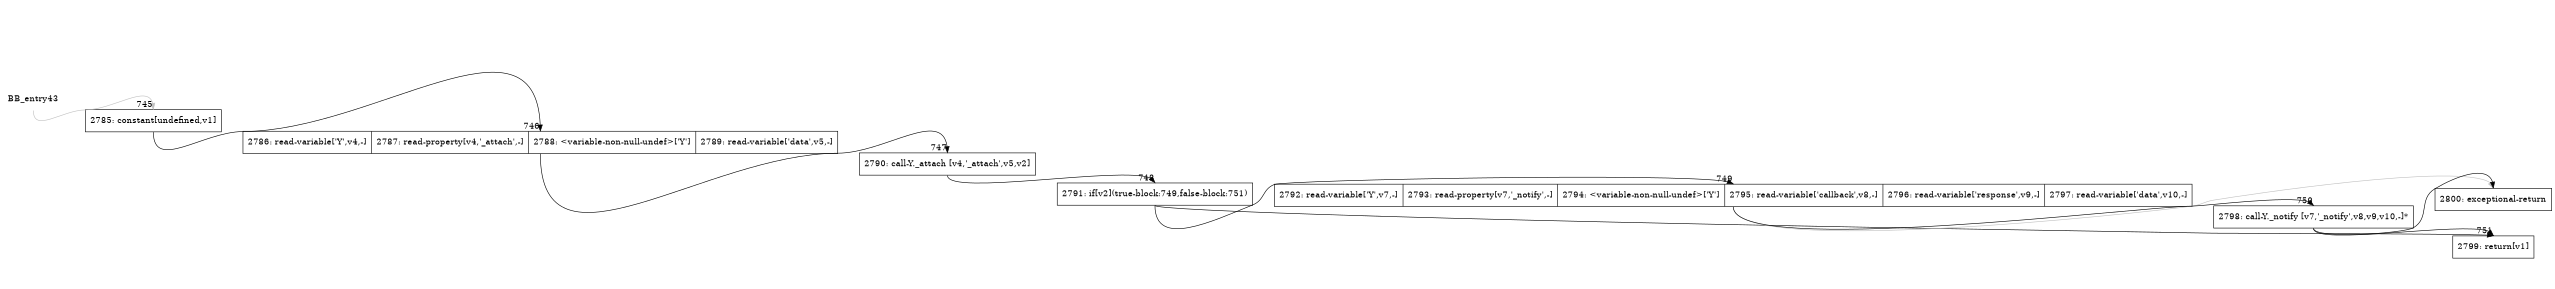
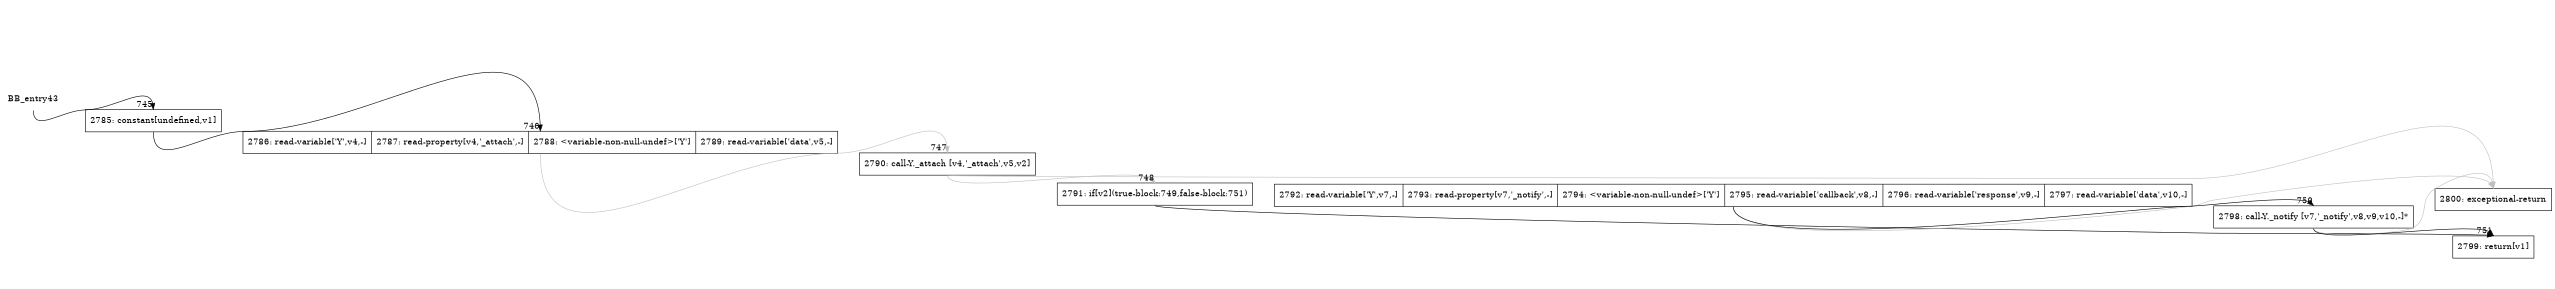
edge "BB_entry43" -> "2785: constant[undefined,v1]": color gray -> black
edge "2786: read-variable['Y',v4,-]" -> "2790: call-Y._attach [v4,'_attach',v5,v2]": color black -> gray
edge "2790: call-Y._attach [v4,'_attach',v5,v2]" -> "2800: exceptional-return": added
edge "2790: call-Y._attach [v4,'_attach',v5,v2]" -> "2791: if[v2](true-block:749,false-block:751)": color black -> gray
edge "2791: if[v2](true-block:749,false-block:751)" -> "2792: read-variable['Y',v7,-]": removed
edge "2798: call-Y._notify [v7,'_notify',v8,v9,v10,-]*" -> "2800: exceptional-return": color black -> gray
